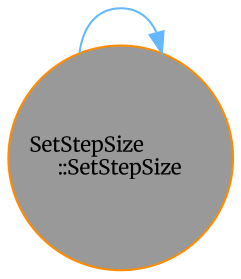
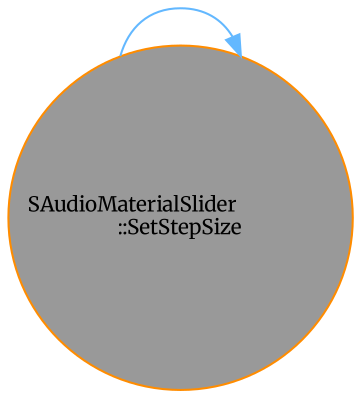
node "SetStepSize ::SetStepSize": label "SetStepSize ::SetStepSize" -> "SAudioMaterialSlider ::SetStepSize"
